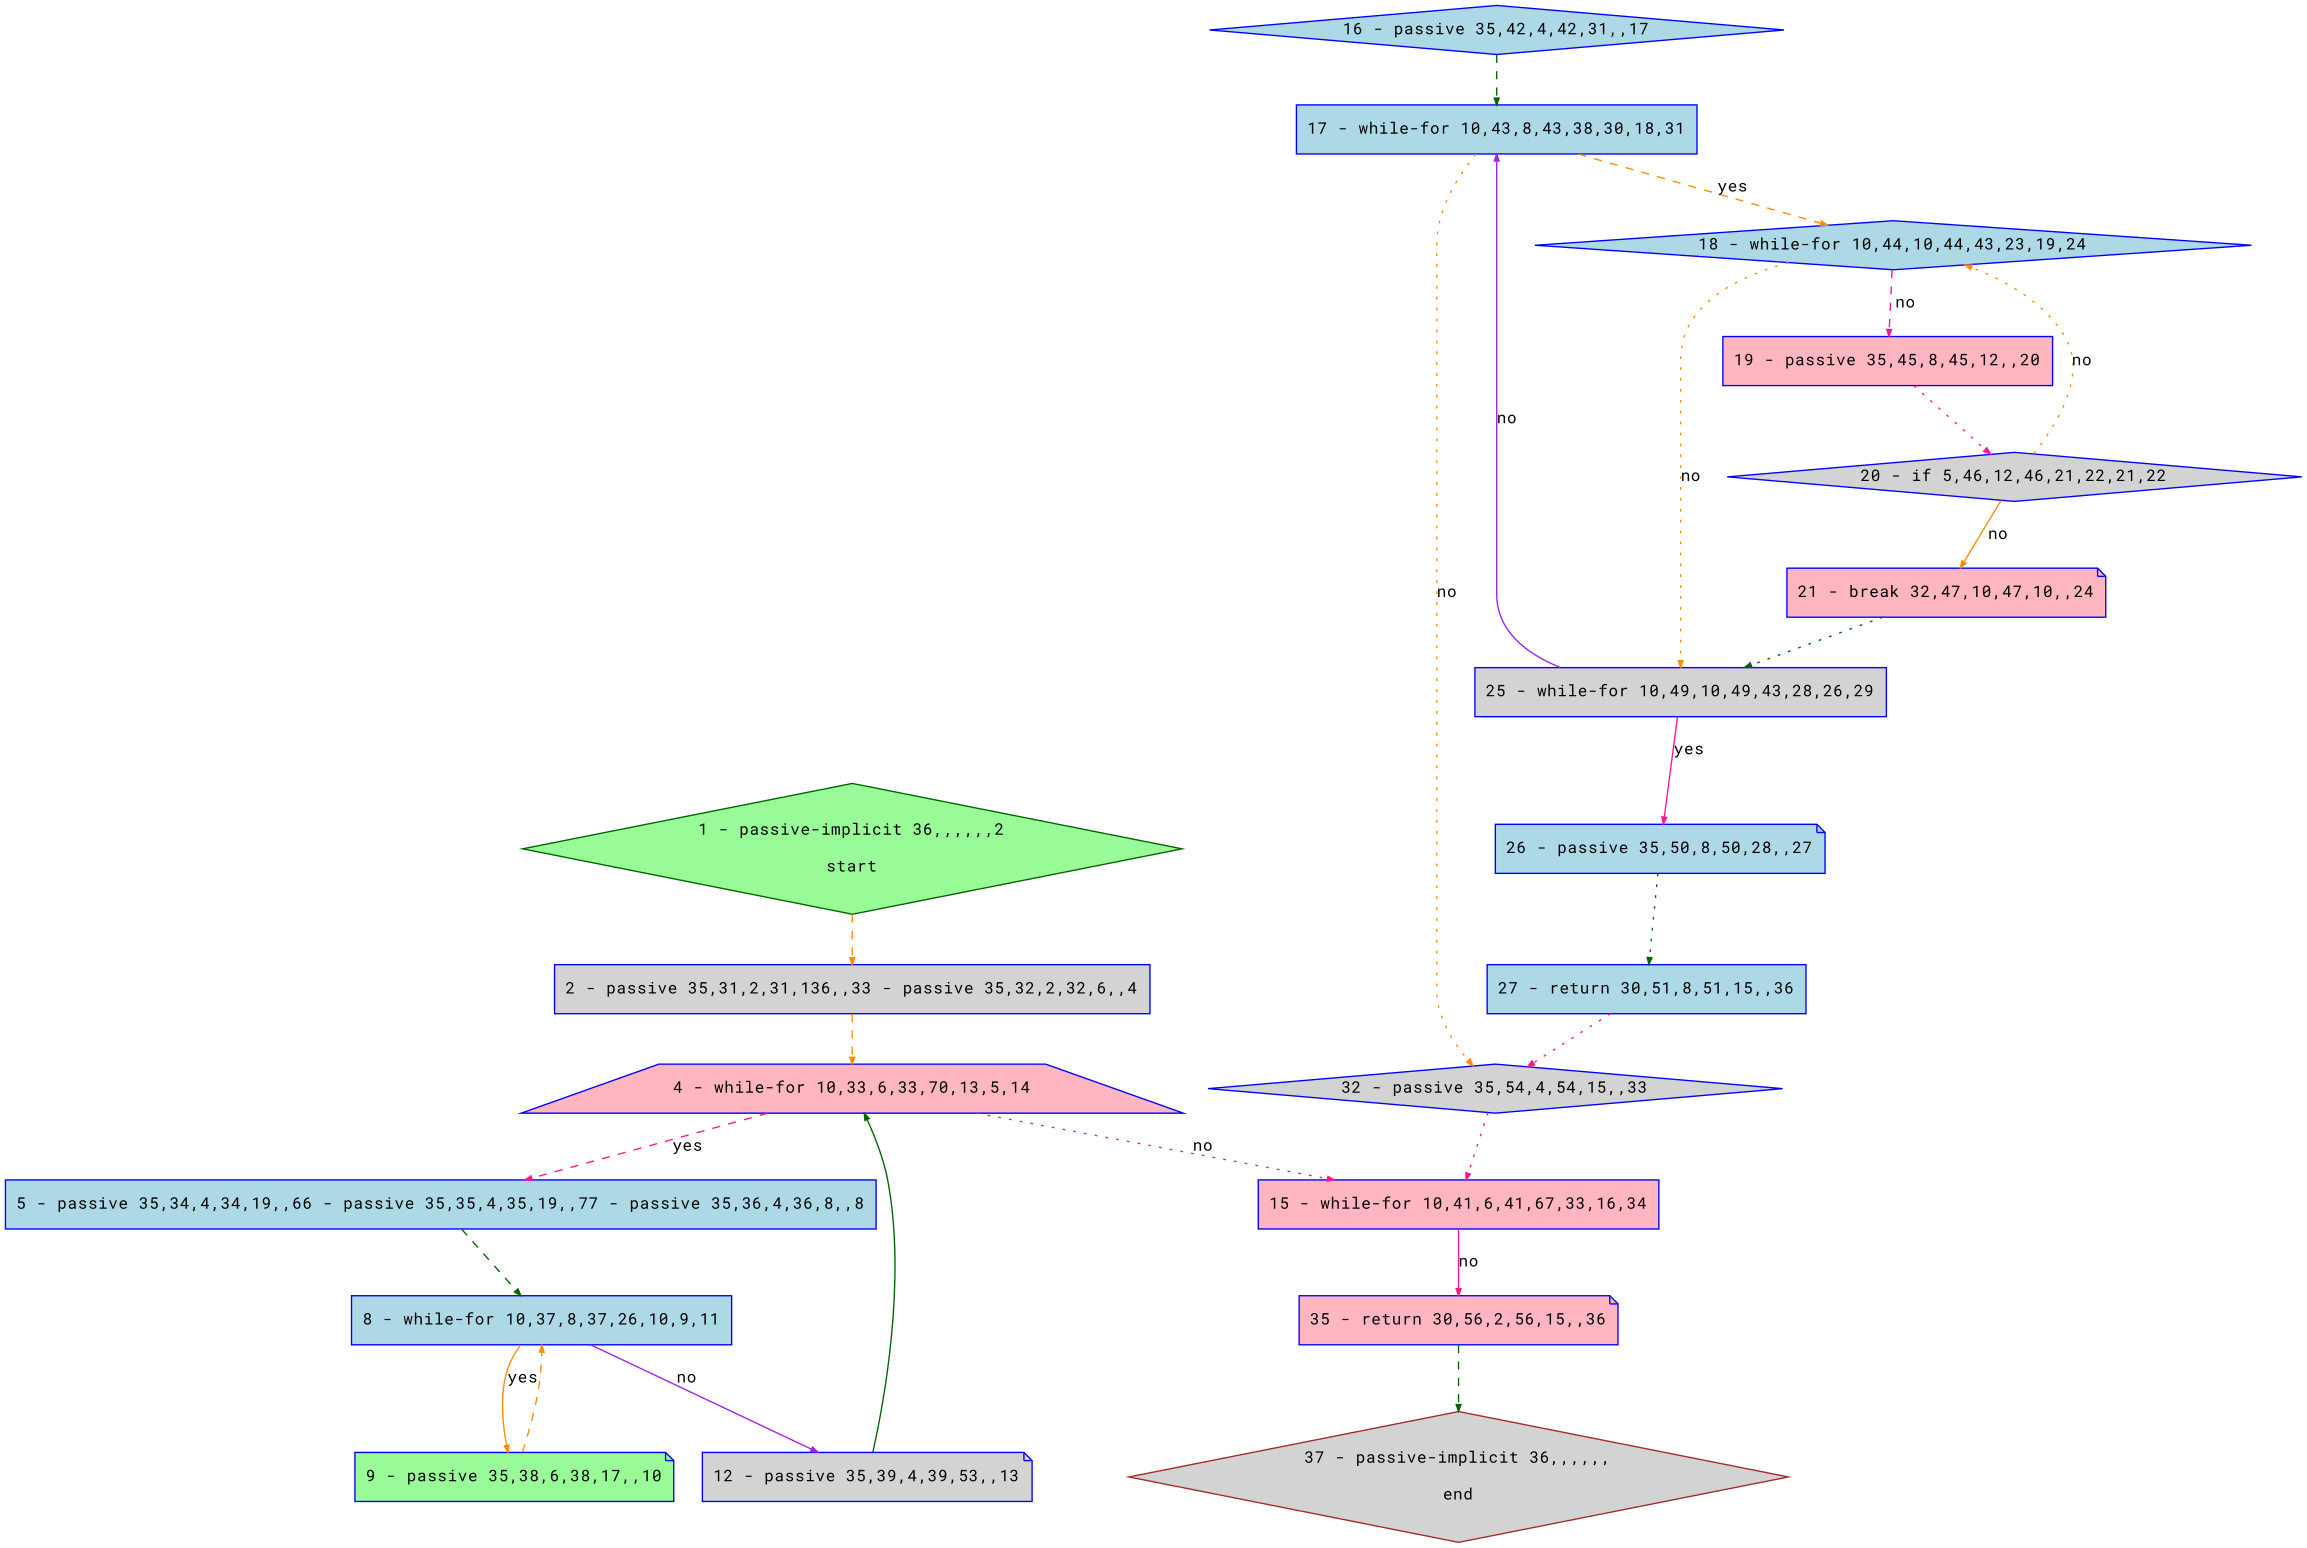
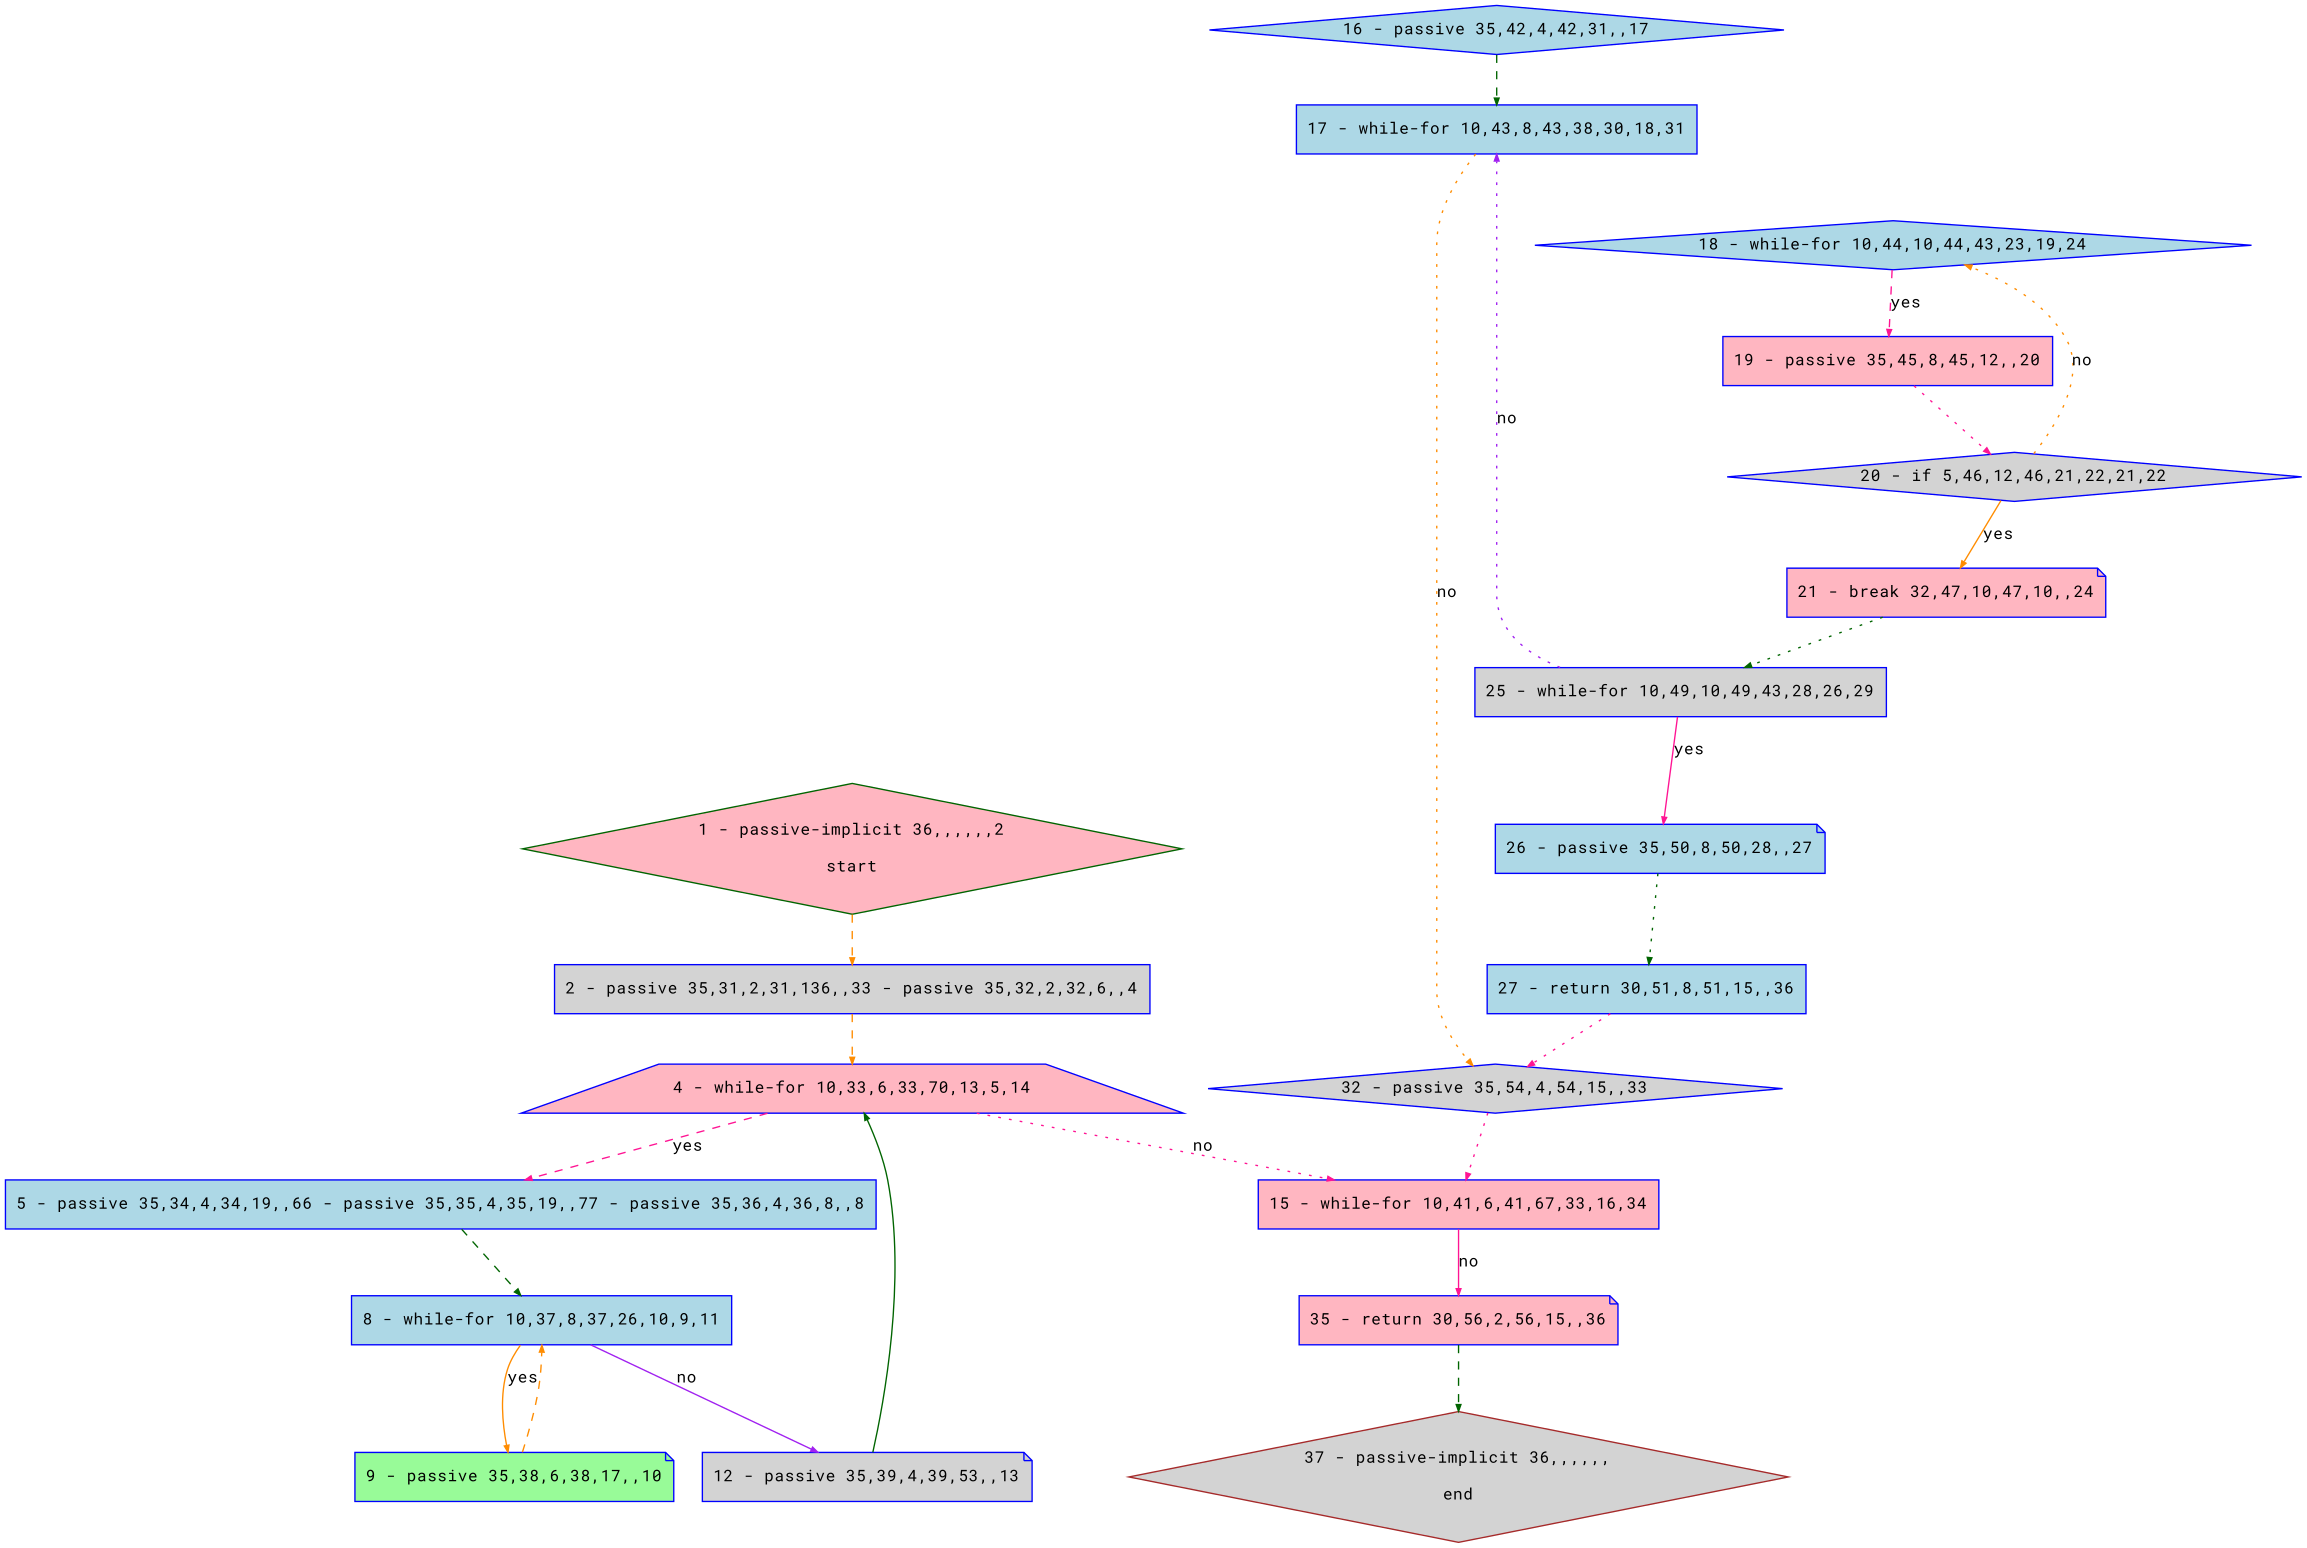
edge "17 - while-for 10,43,8,43,38,30,18,31" -> "18 - while-for 10,44,10,44,43,23,19,24": removed, label "yes"
edge "18 - while-for 10,44,10,44,43,23,19,24" -> "19 - passive 35,45,8,45,12,,20": label "no" -> "yes"
edge "25 - while-for 10,49,10,49,43,28,26,29" -> "17 - while-for 10,43,8,43,38,30,18,31": style solid -> dotted
edge "18 - while-for 10,44,10,44,43,23,19,24" -> "25 - while-for 10,49,10,49,43,28,26,29": removed, label "no"
edge "20 - if 5,46,12,46,21,22,21,22" -> "21 - break 32,47,10,47,10,,24": label "no" -> "yes"
node "1 - passive-implicit 36,,,,,,2 start": fillcolor palegreen -> lightpink
